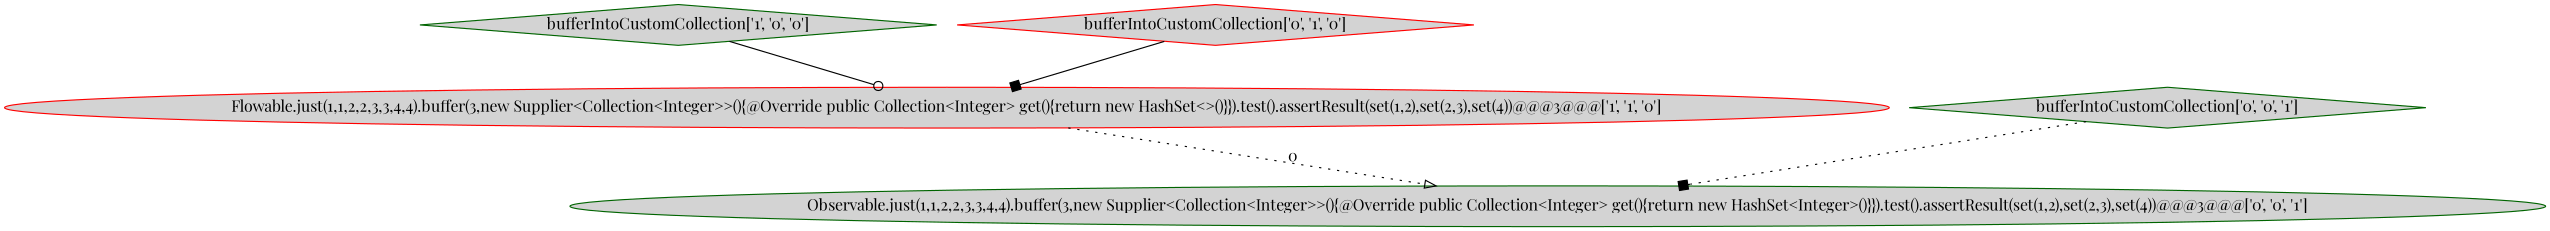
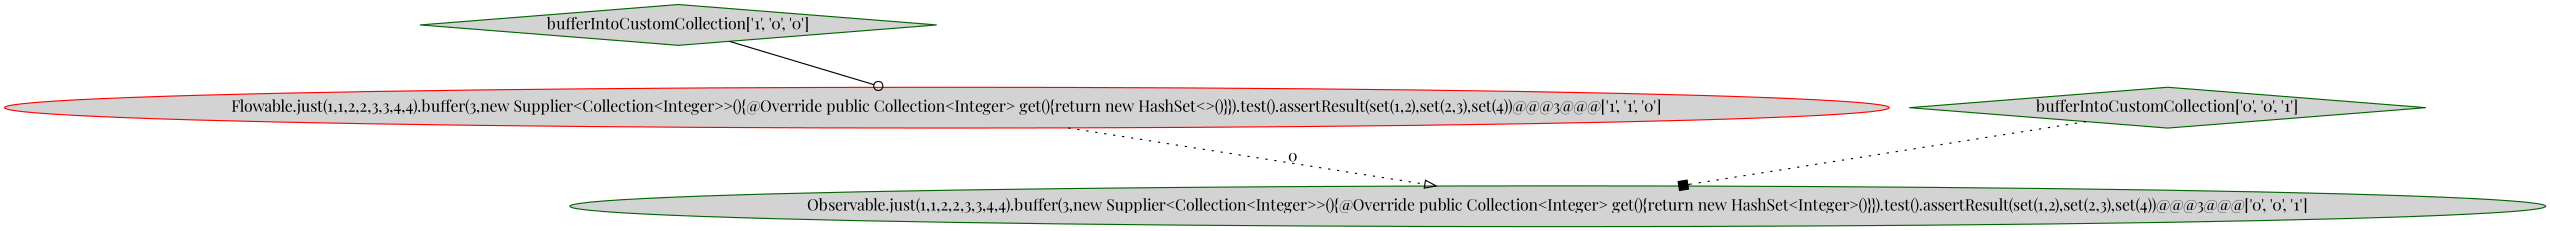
node "bufferIntoCustomCollection['0', '1', '0']": removed
